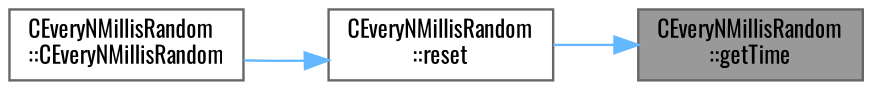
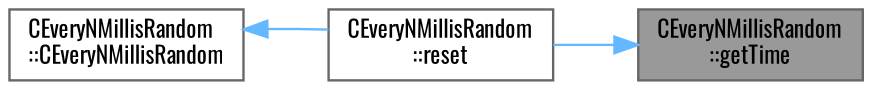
edge "CEveryNMillisRandom ::CEveryNMillisRandom" -> "CEveryNMillisRandom ::reset": reversed
